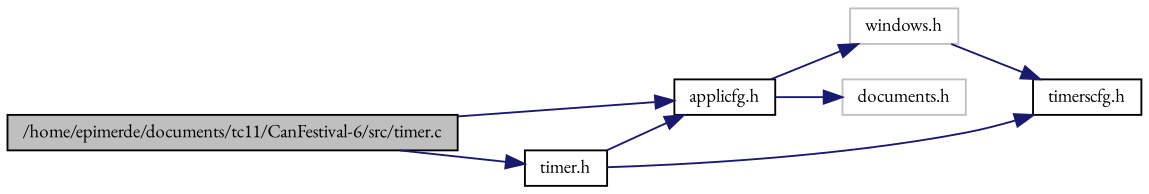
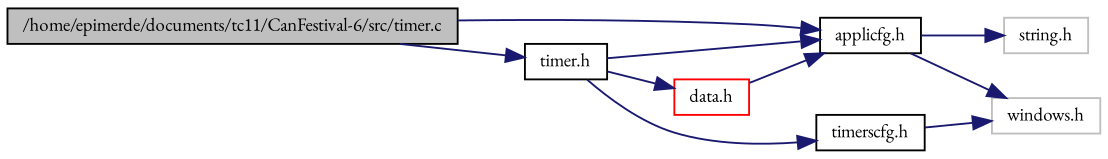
edge "windows.h" -> "timerscfg.h": reversed
node "data.h": added
node "documents.h": label "documents.h" -> "string.h"
